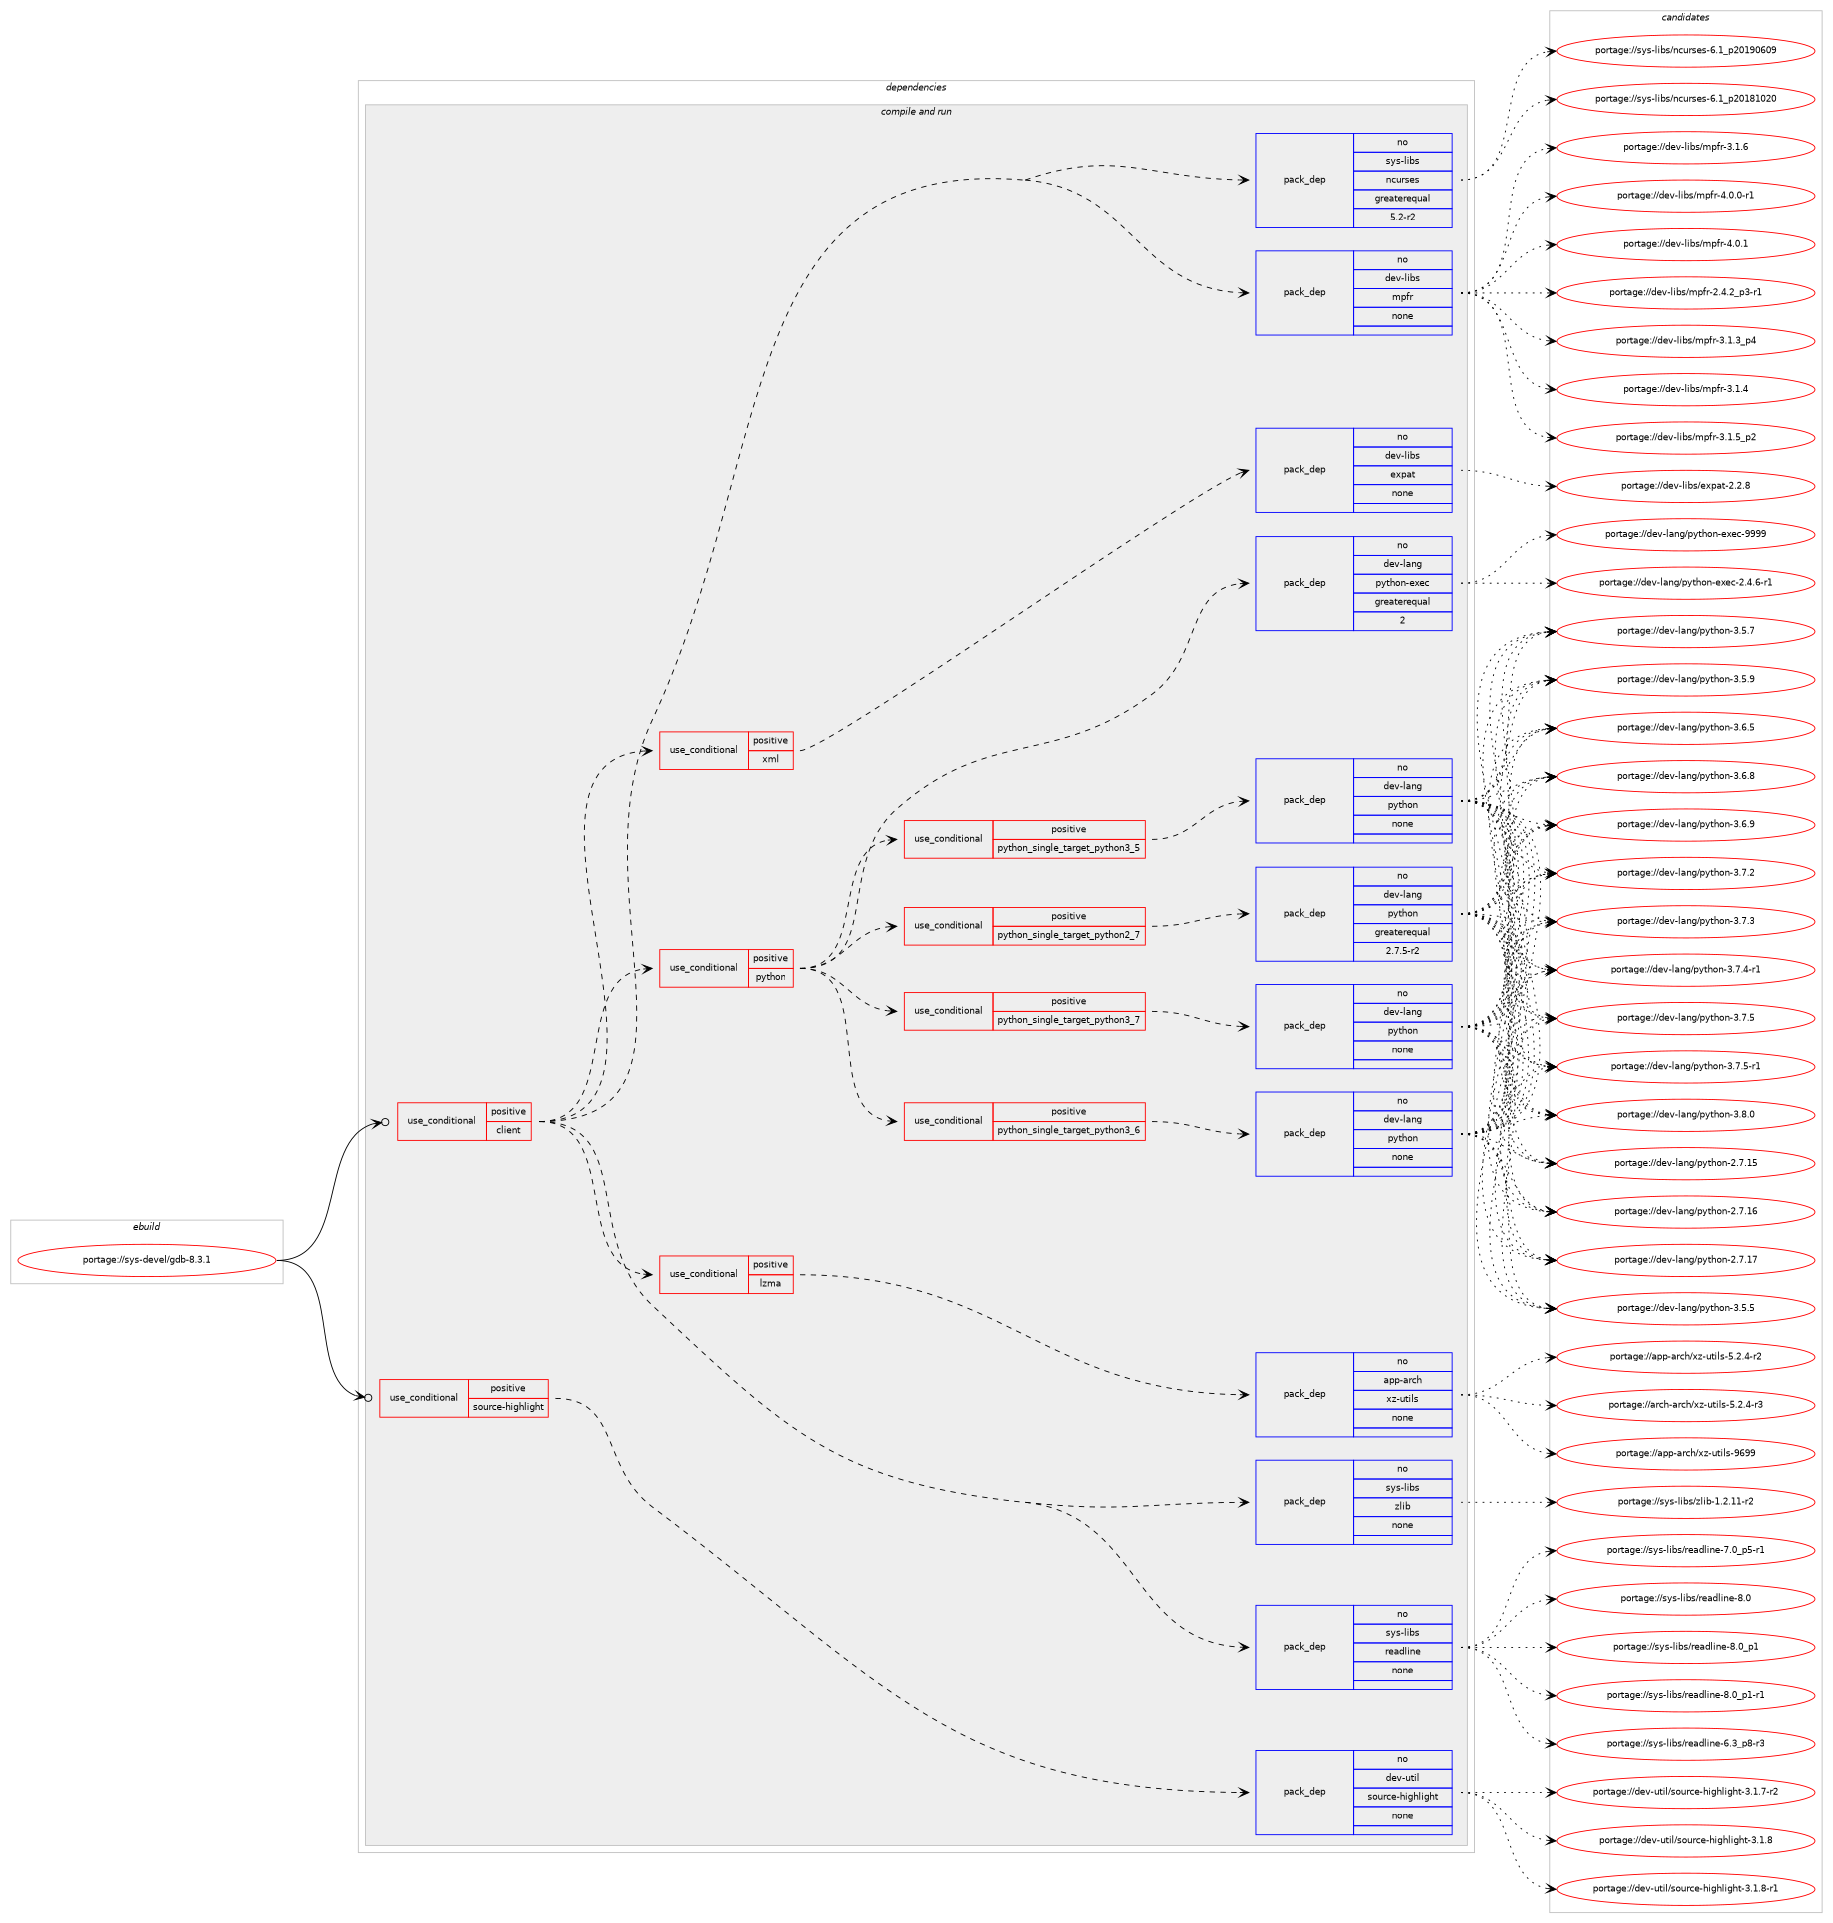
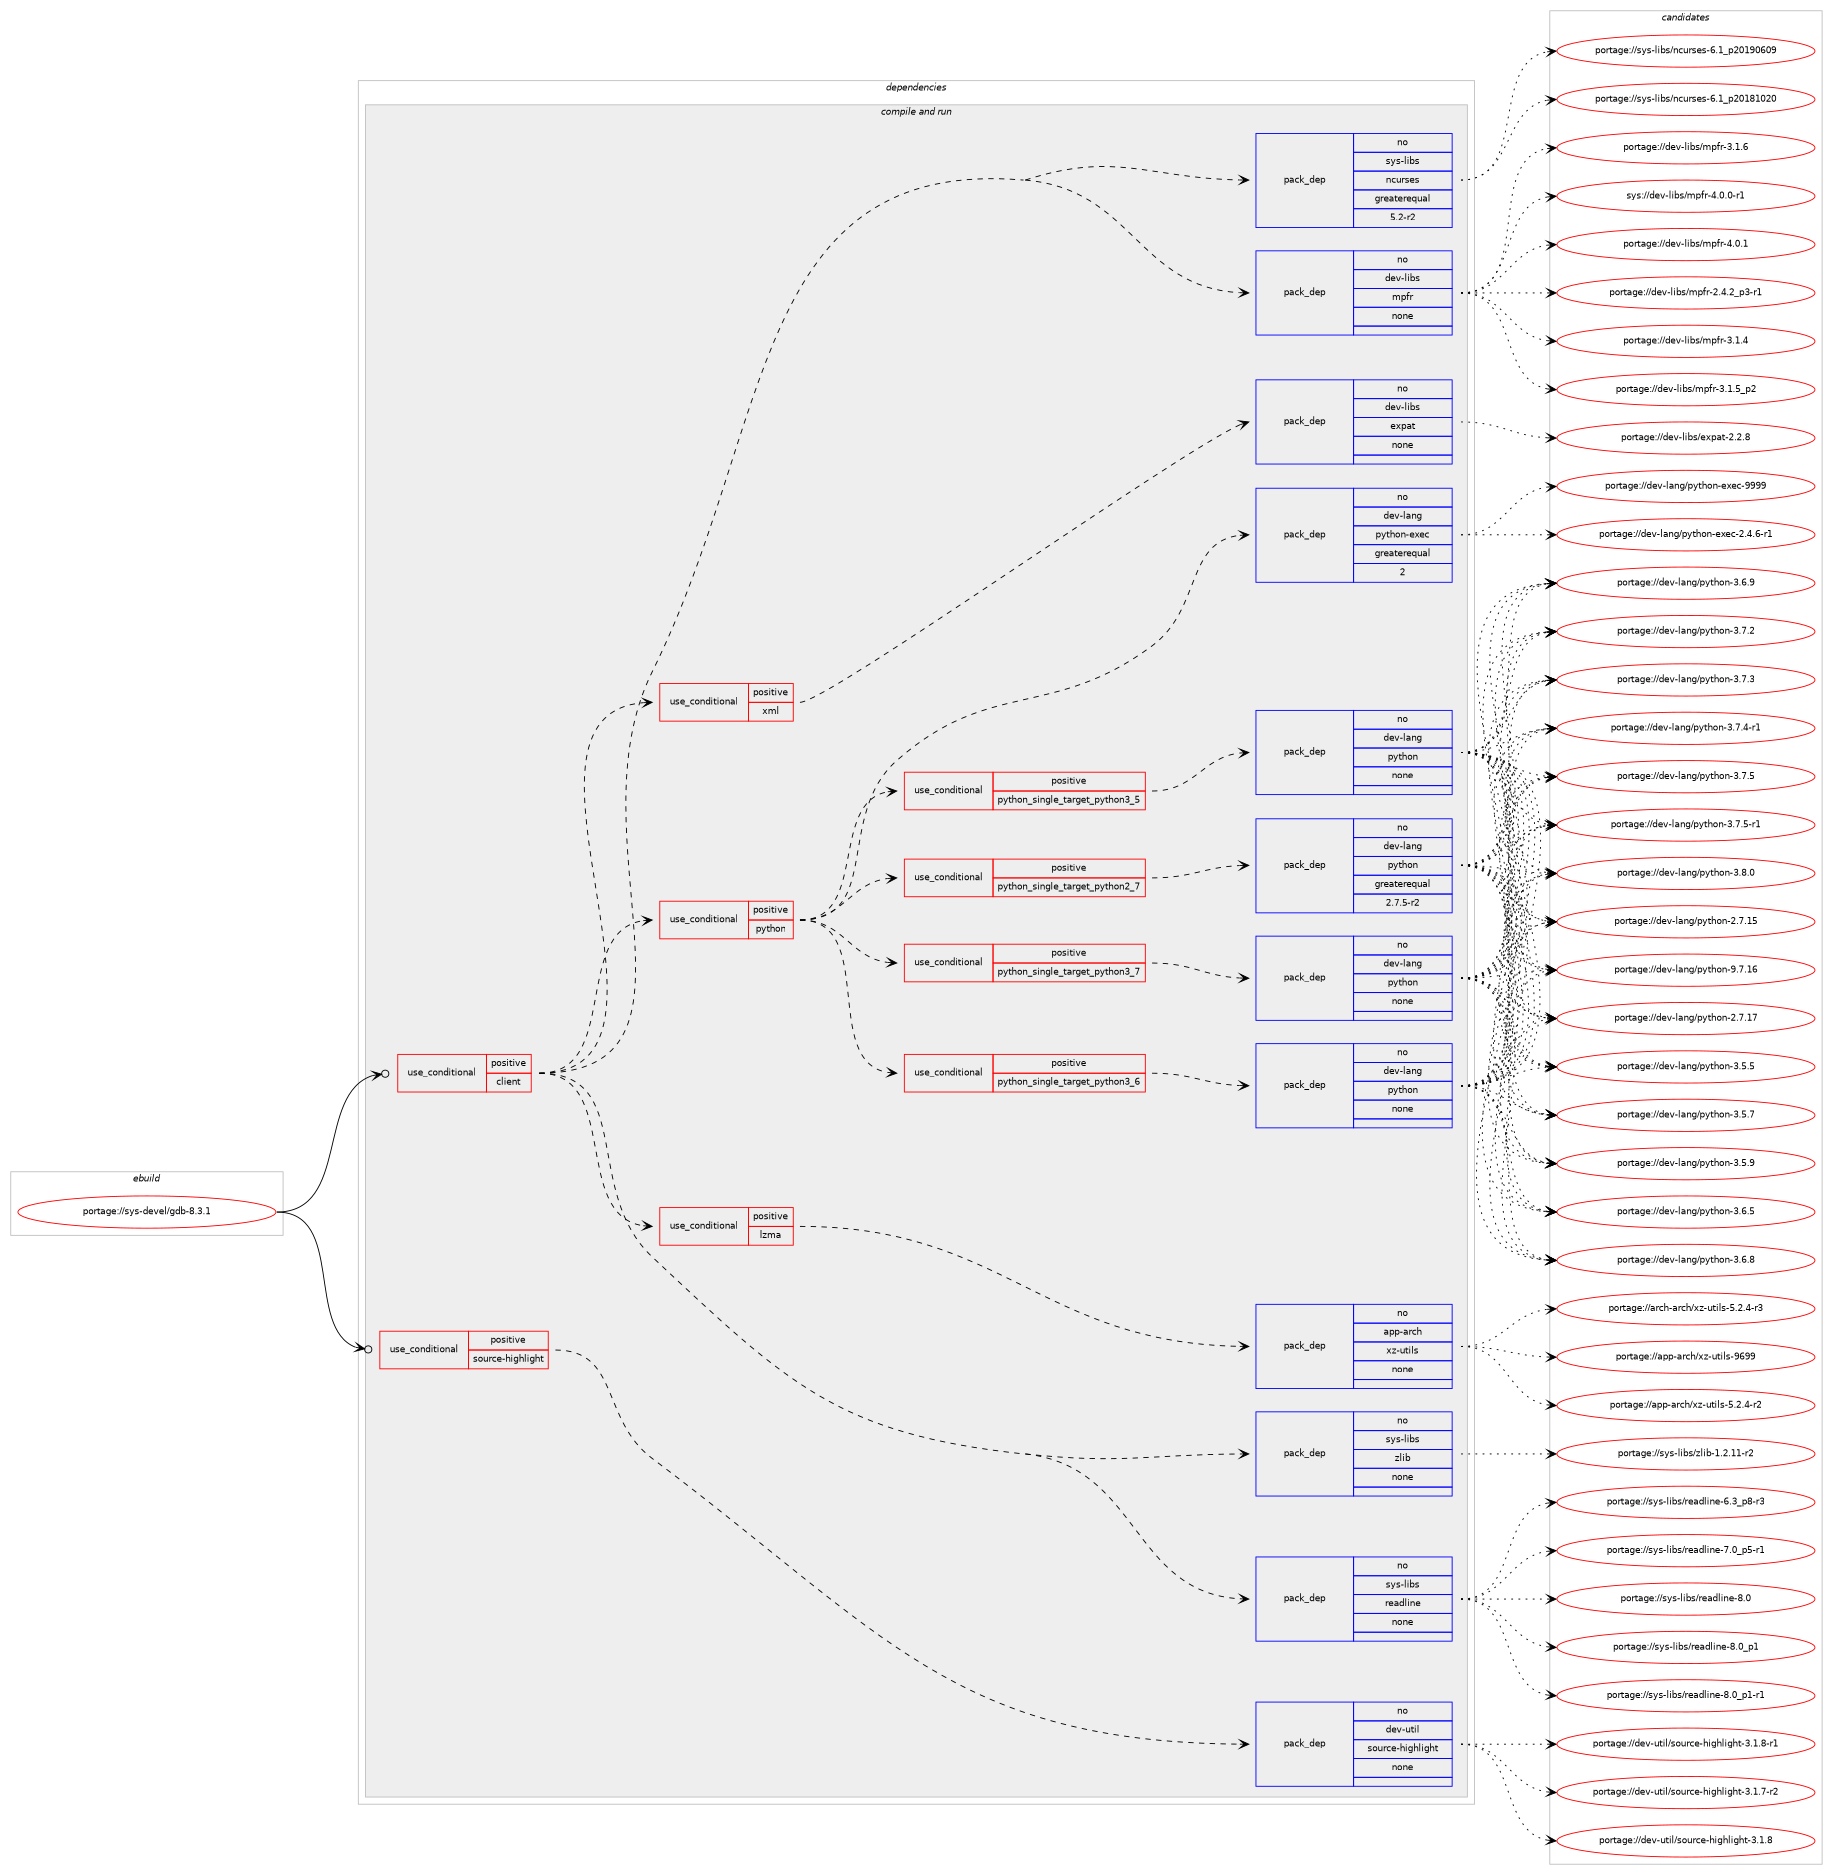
node "portage://dev-libs/mpfr-4.0.0-r1": label "portage://dev-libs/mpfr-4.0.0-r1" -> "sys://dev-libs/mpfr-4.0.0-r1"
node "portage://dev-libs/mpfr-3.1.3_p4": removed
node "portage://dev-lang/python-2.7.16": label "portage://dev-lang/python-2.7.16" -> "portage://dev-lang/python-9.7.16"
